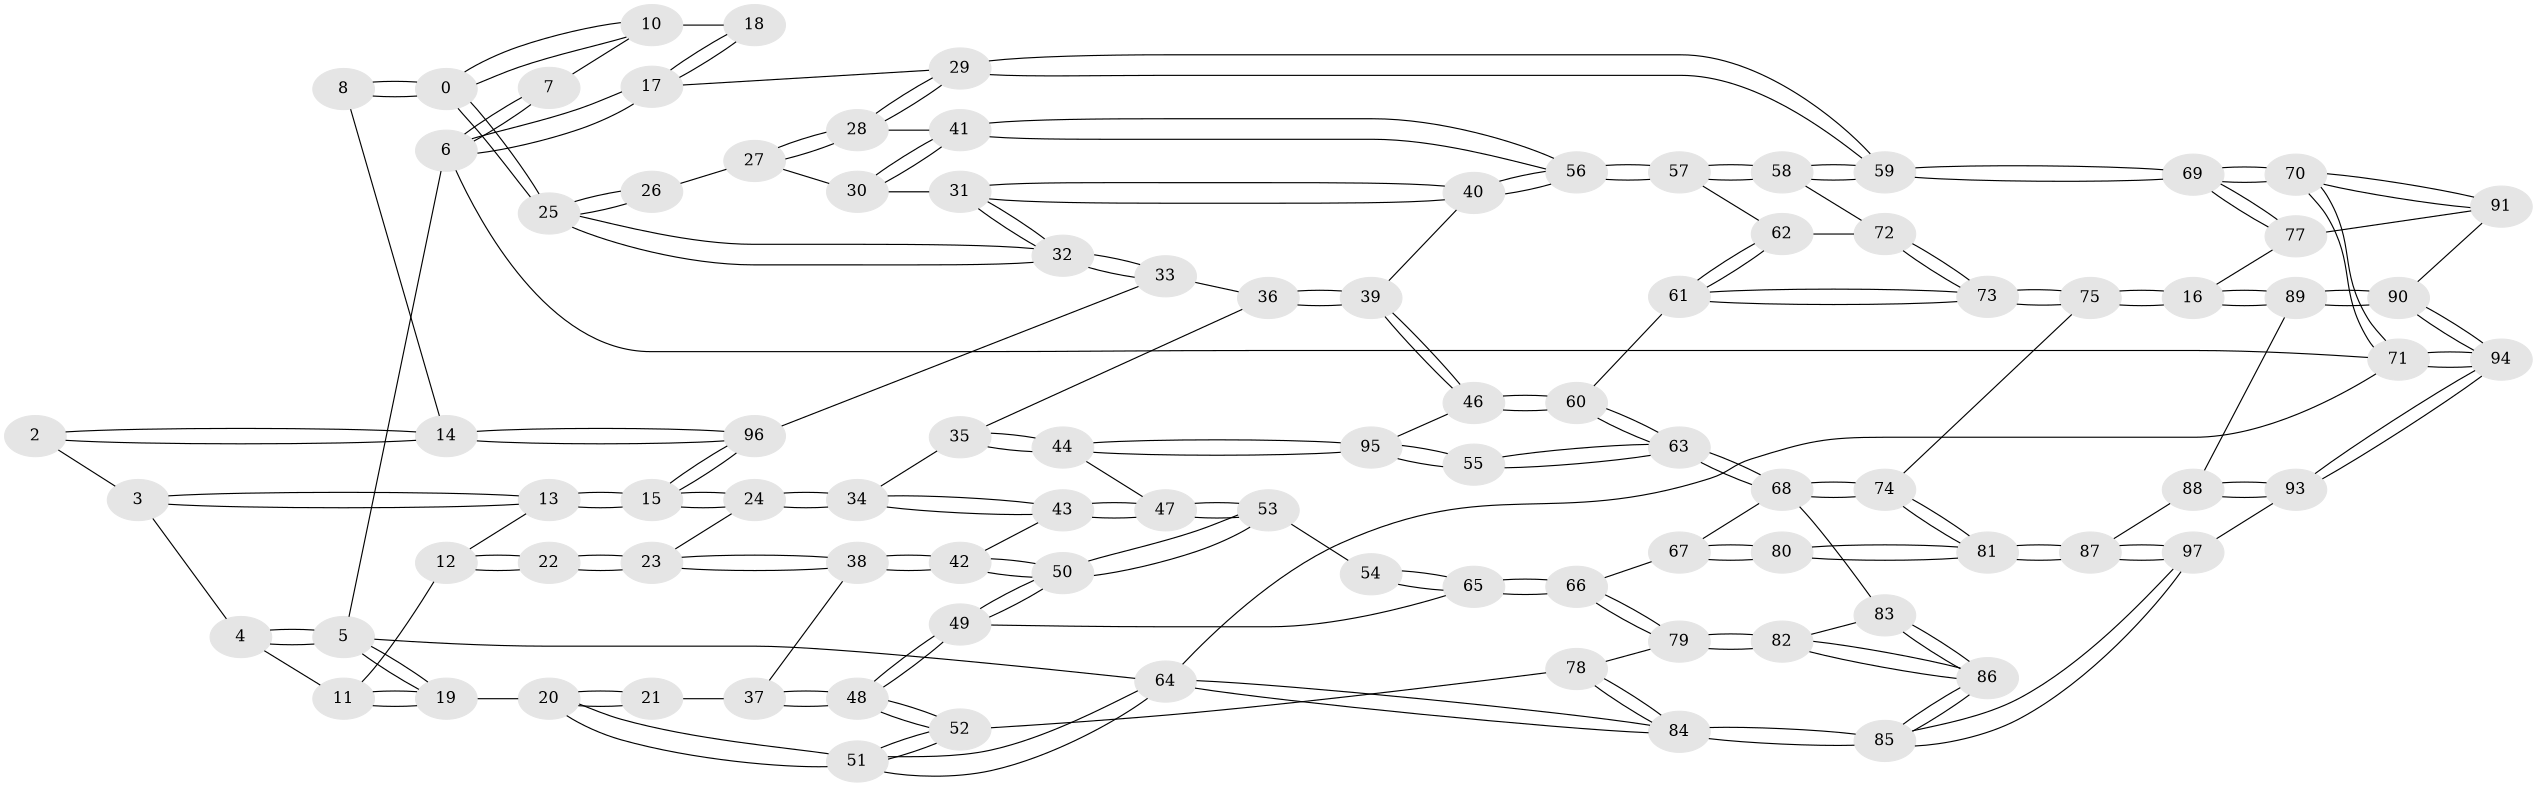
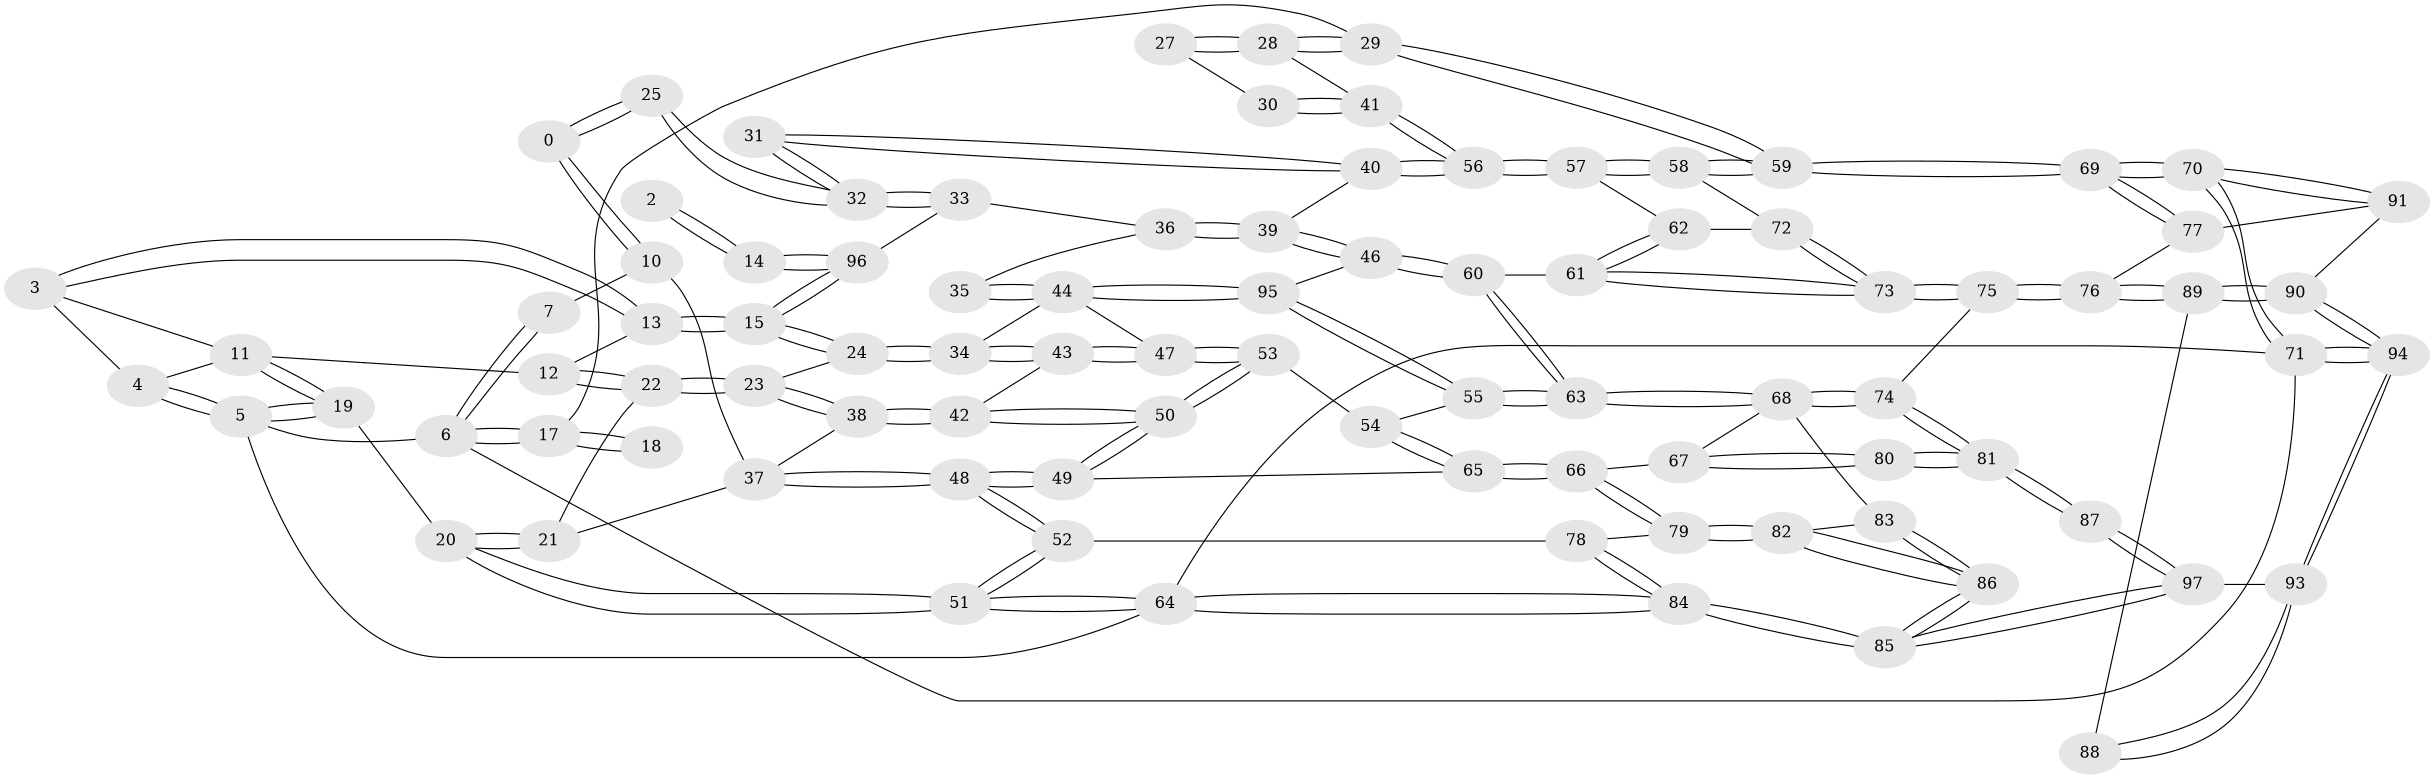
edge "10" -- "18": now "10" -- "37"
node "8": removed
node "26": removed
edge "30" -- "31": removed
node "16": label "16" -> "76"
edge "55" -- "54": added
edge "22" -- "21": added
edge "2" -- "3": now "11" -- "3"
edge "35" -- "34": now "44" -- "34"
edge "88" -- "87": removed
